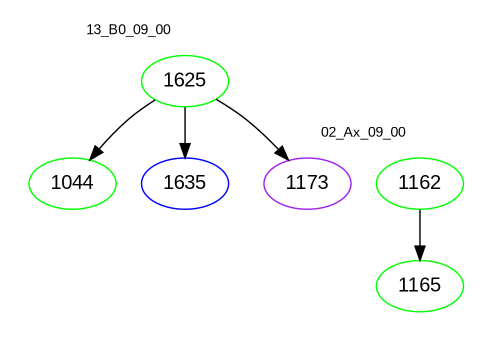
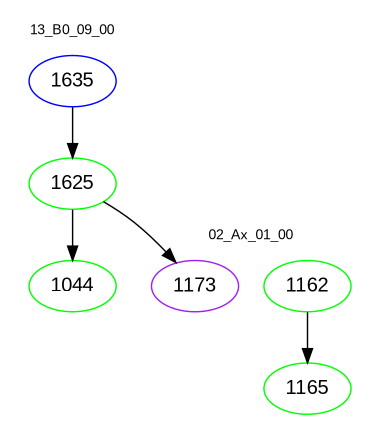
edge "1625" -> "1635": reversed
cluster "02_Ax_09_00": label "02_Ax_09_00" -> "02_Ax_01_00"
